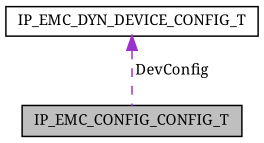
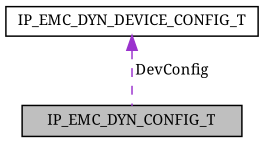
node "IP_EMC_CONFIG_CONFIG_T": label "IP_EMC_CONFIG_CONFIG_T" -> "IP_EMC_DYN_CONFIG_T"
